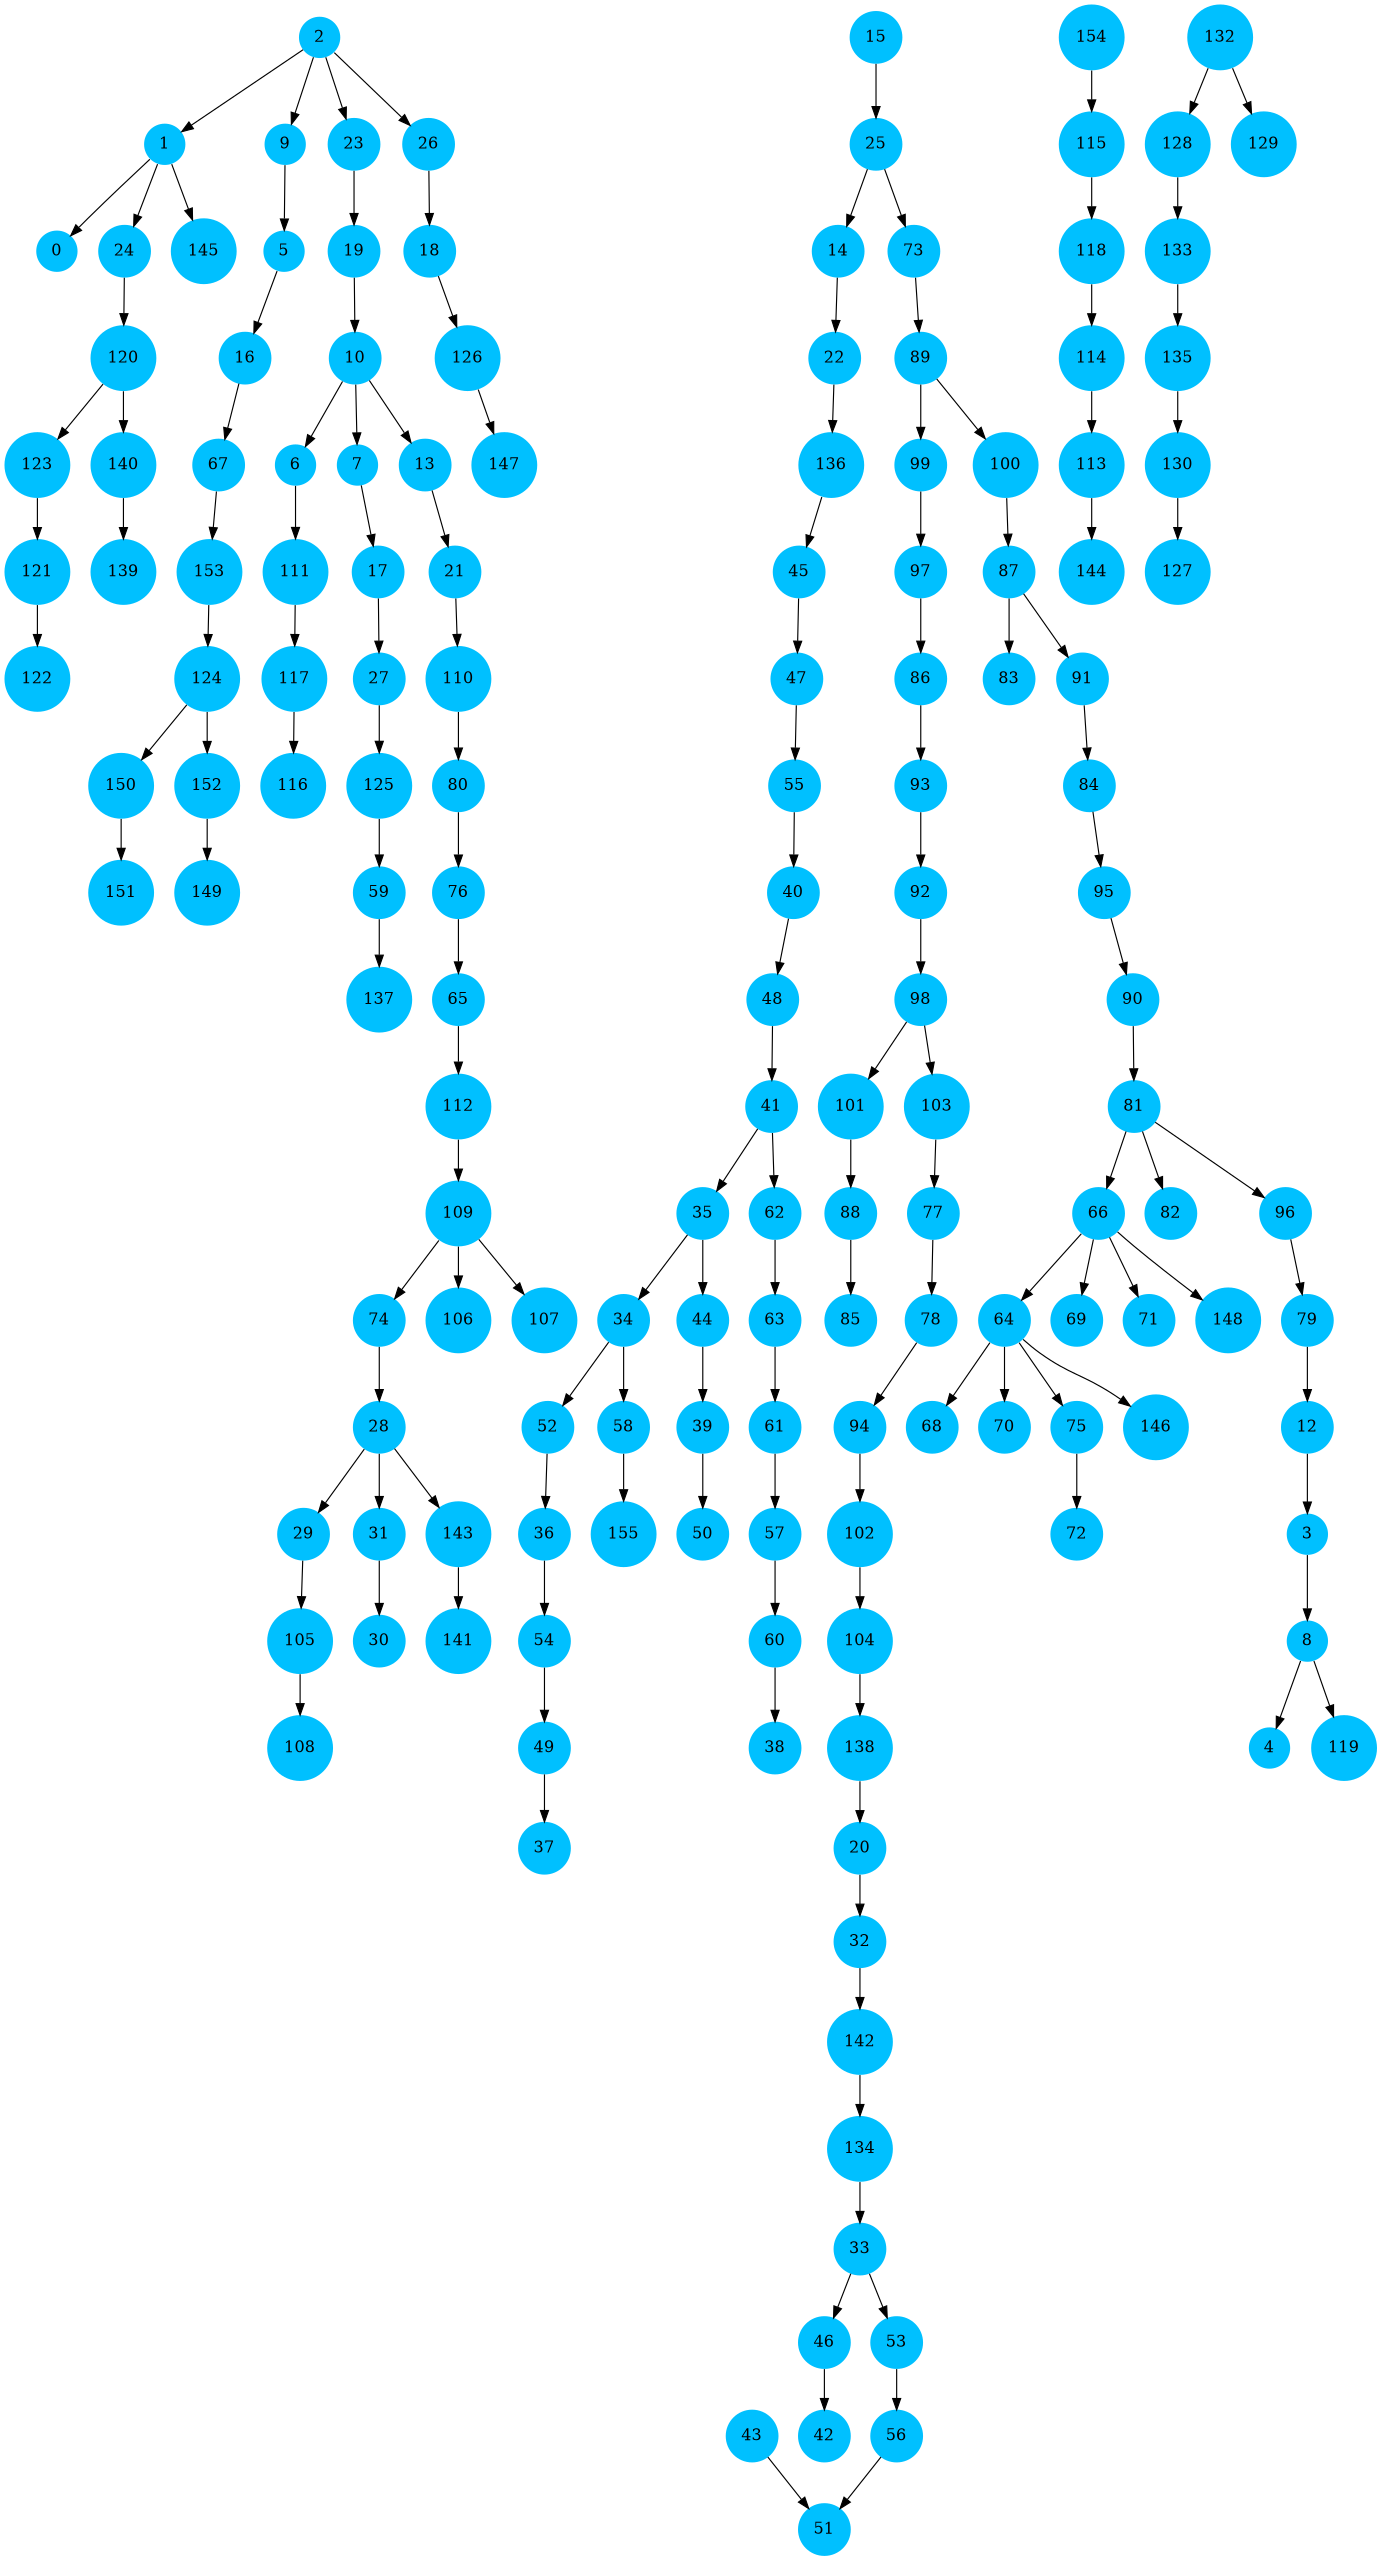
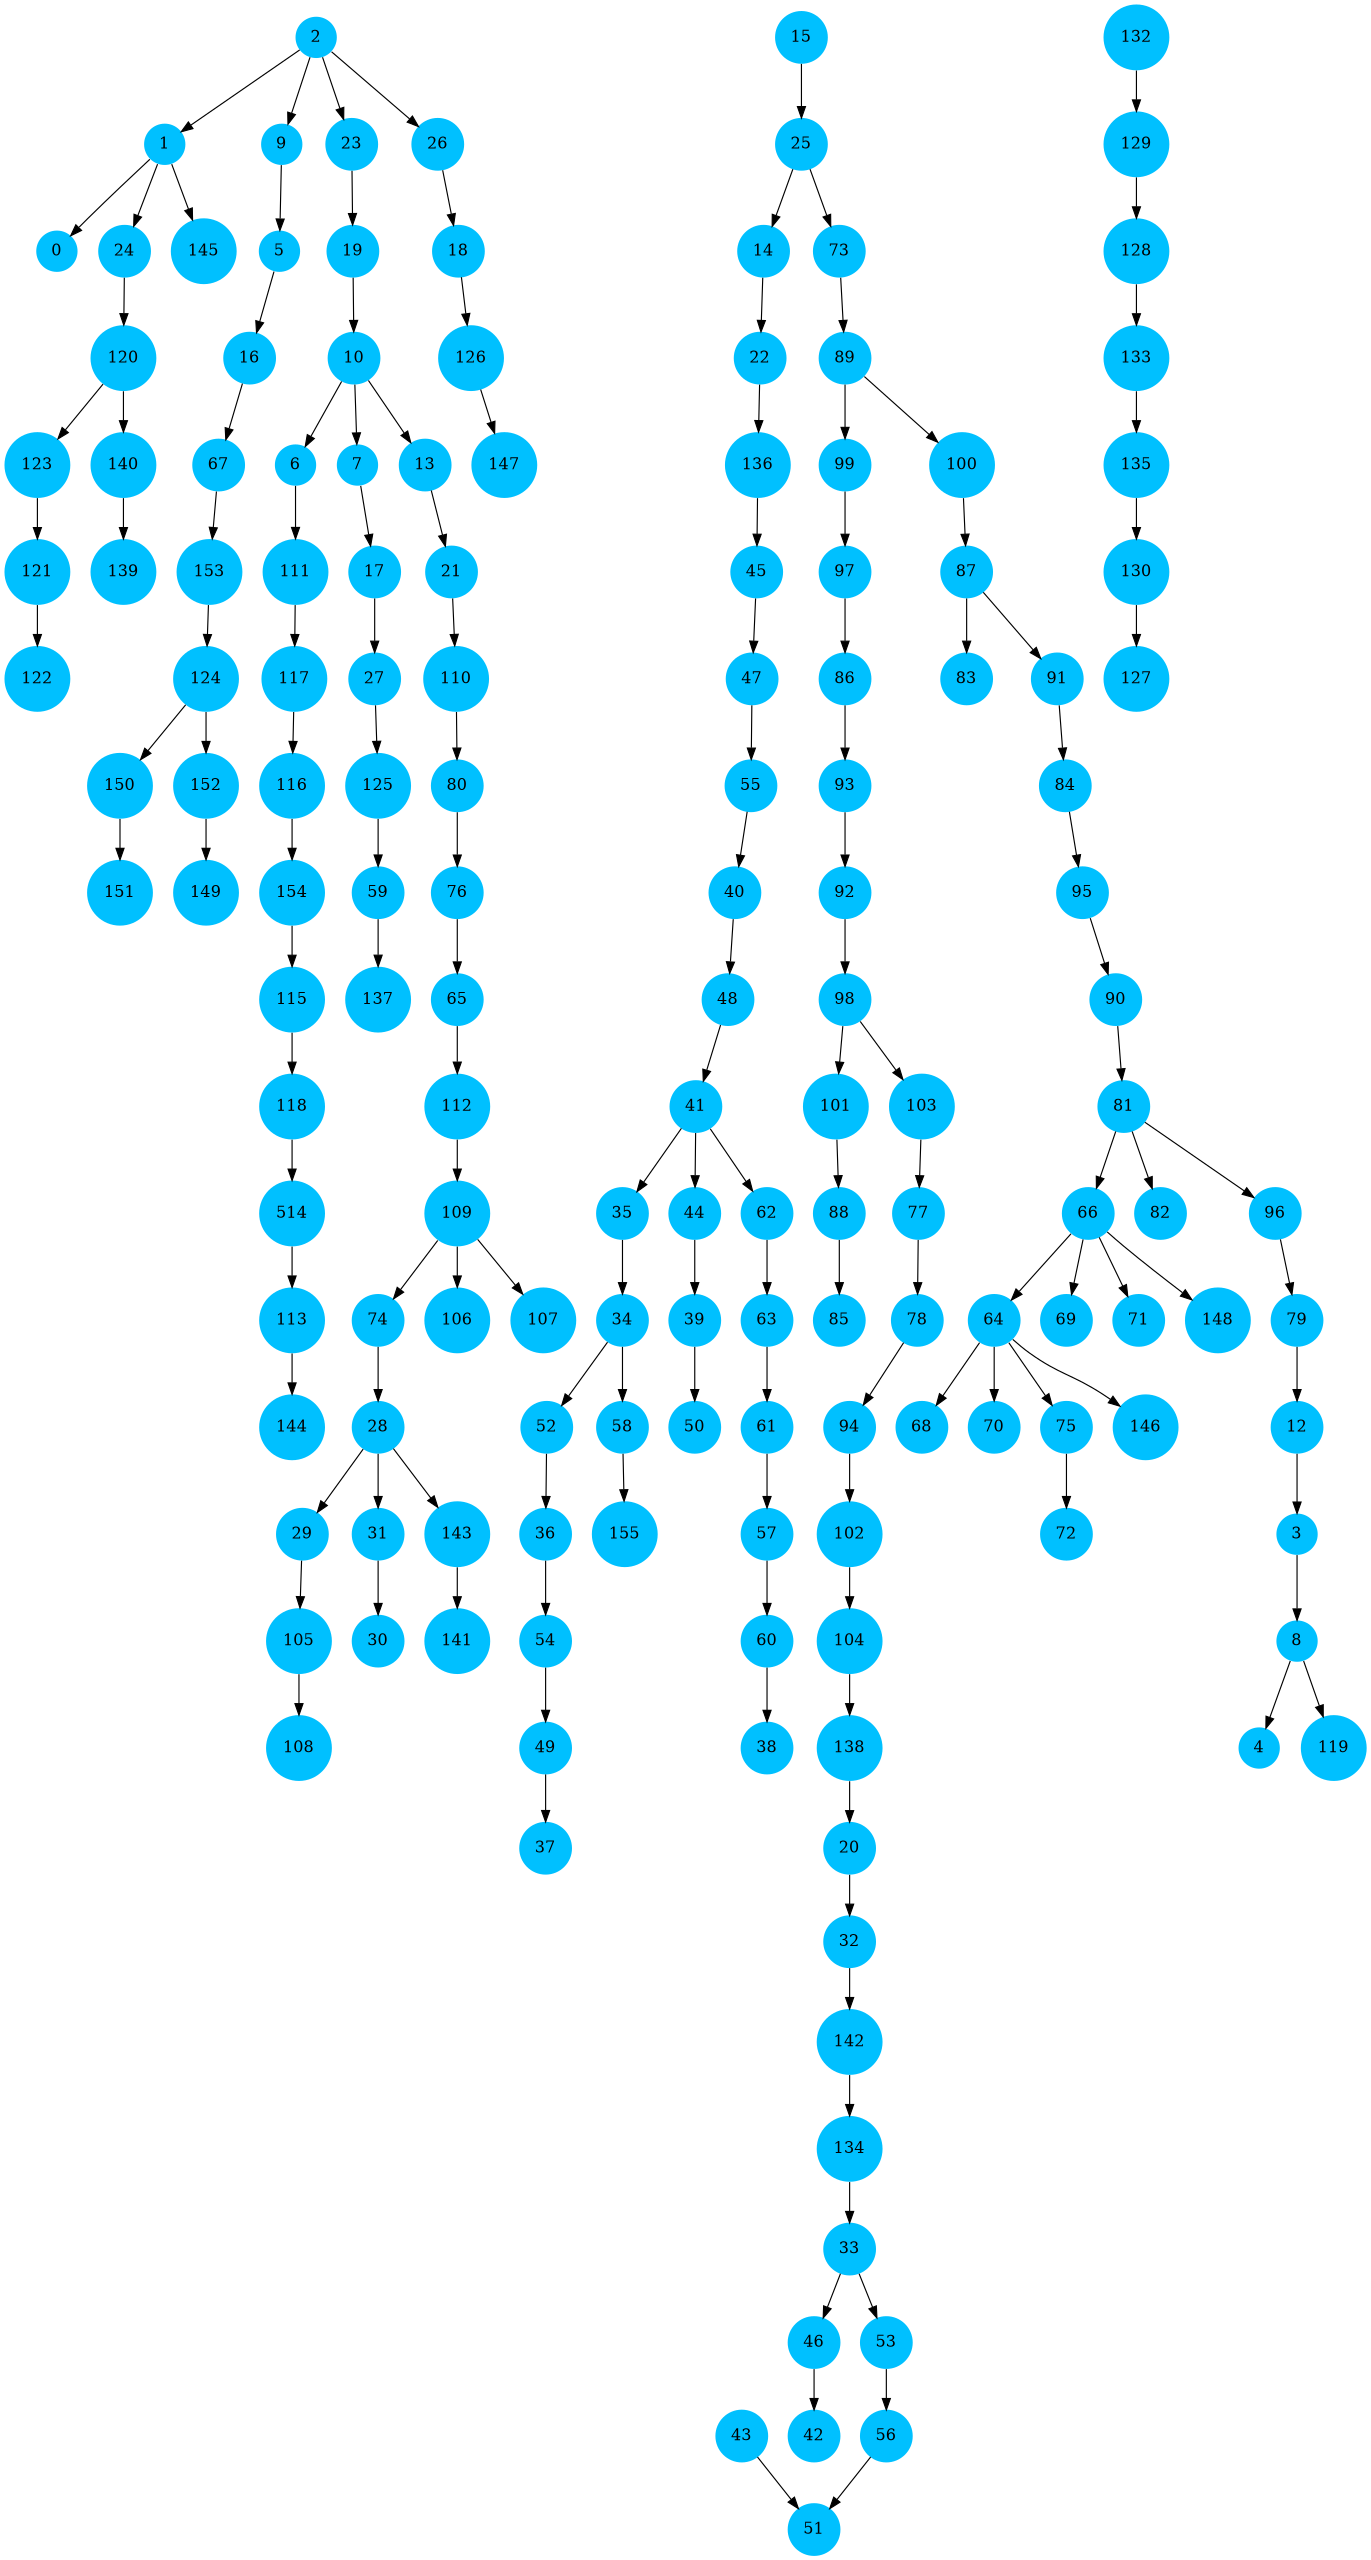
edge "132" -> "128": now "129" -> "128"
node "114": label "114" -> "514"
edge "116" -> "154": added
edge "35" -> "44": now "41" -> "44"
